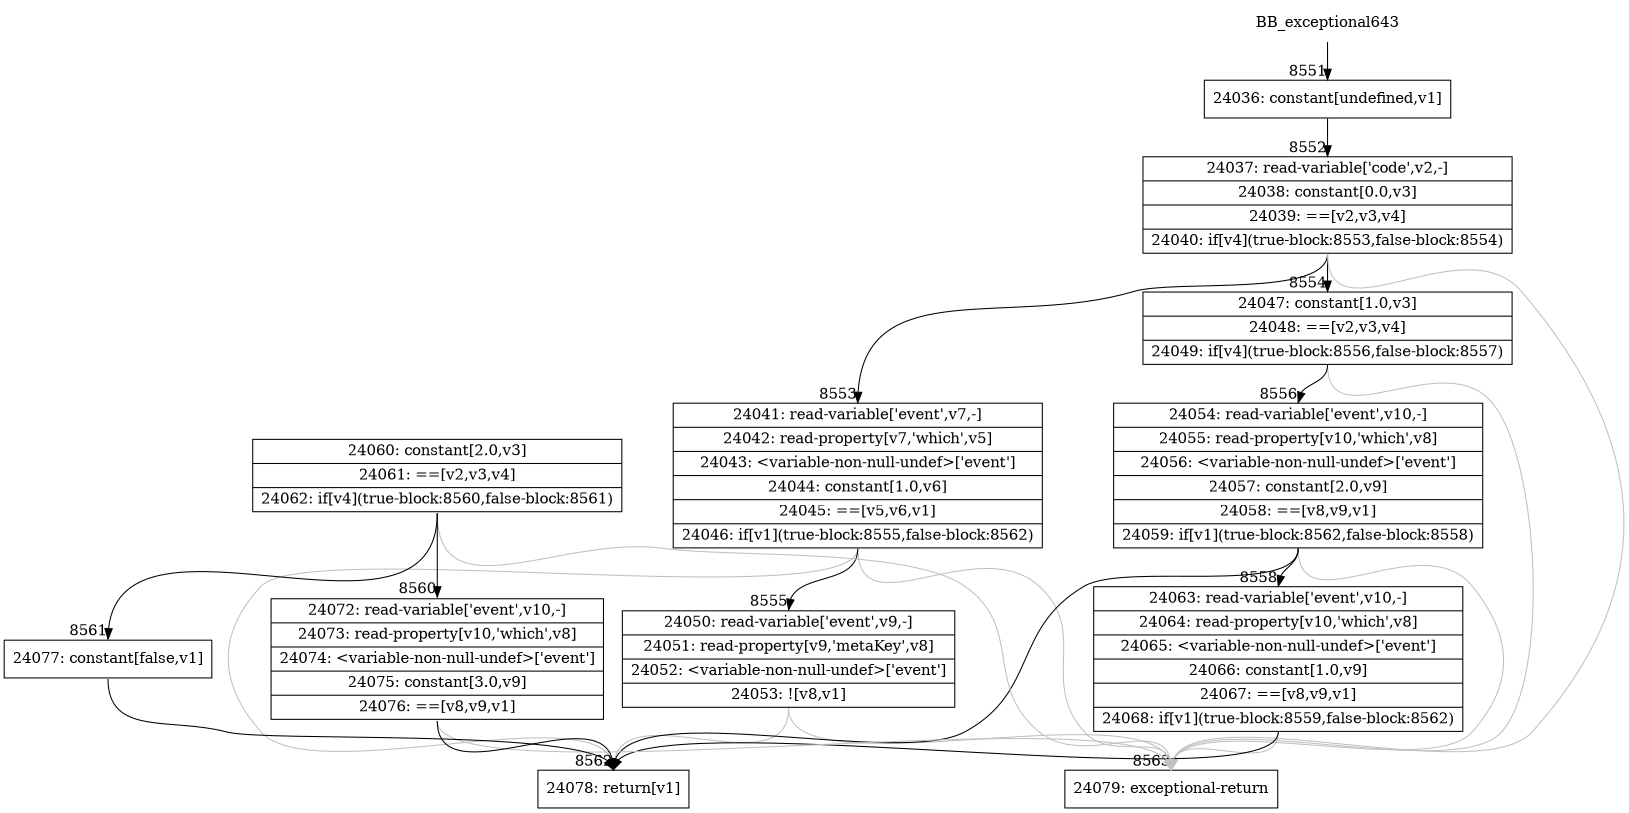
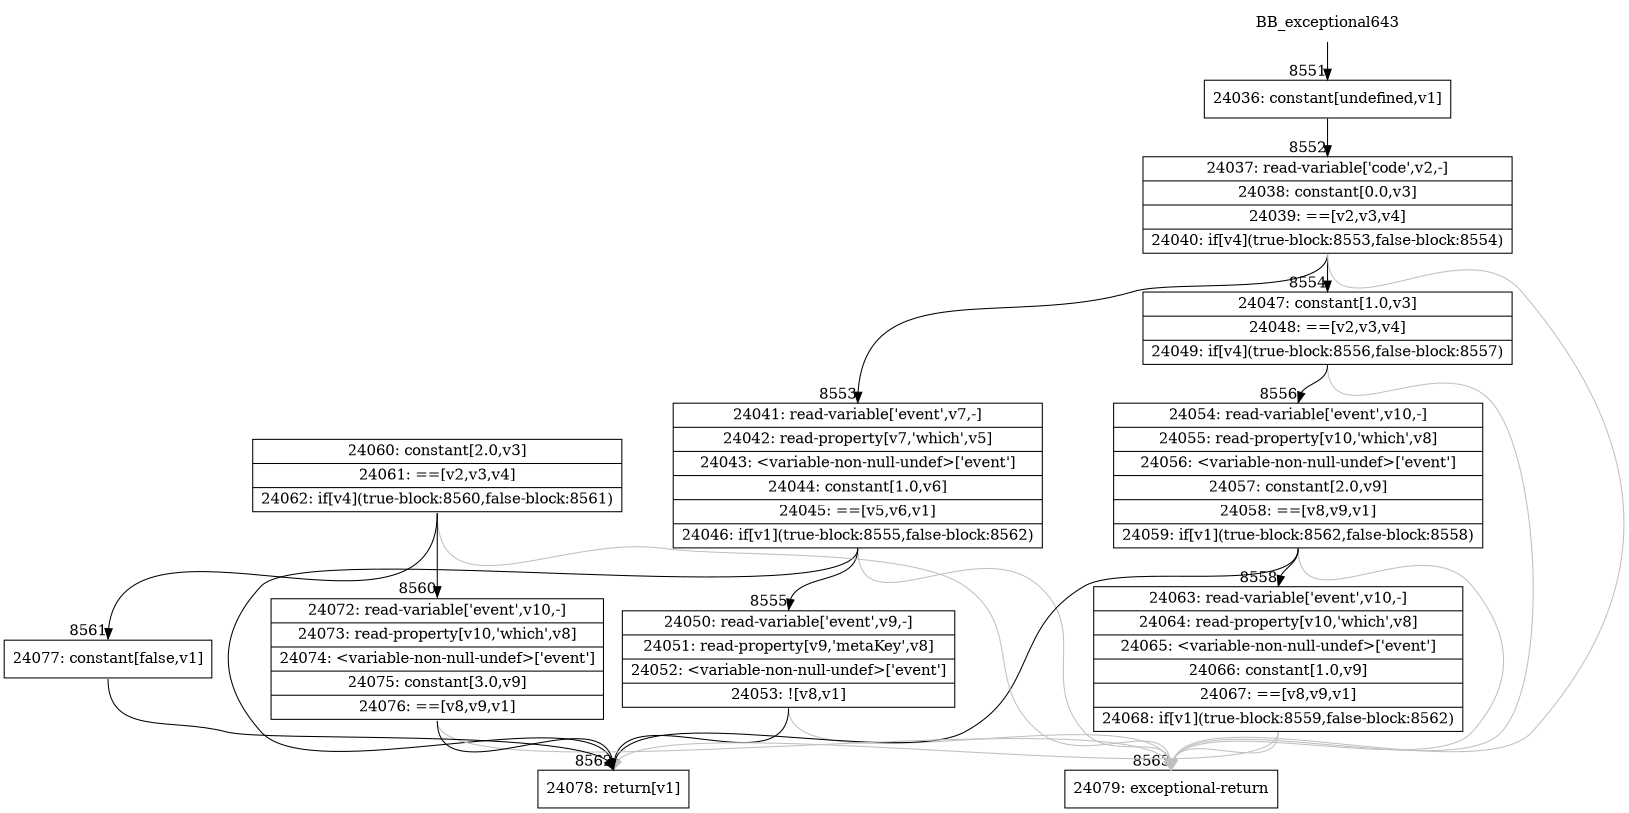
edge "24041: read-variable['event',v7,-]" -> "24078: return[v1]": color gray -> black
edge "24050: read-variable['event',v9,-]" -> "24078: return[v1]": color gray -> black
edge "24063: read-variable['event',v10,-]" -> "24078: return[v1]": color black -> gray
